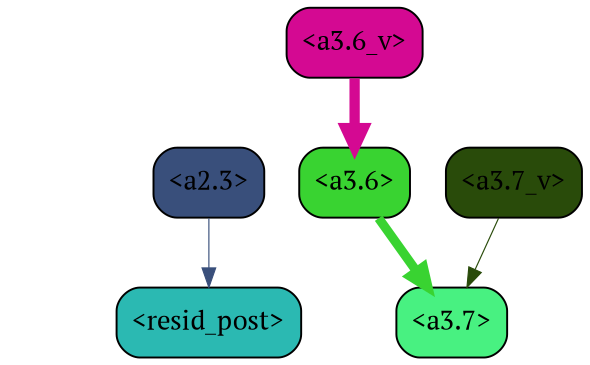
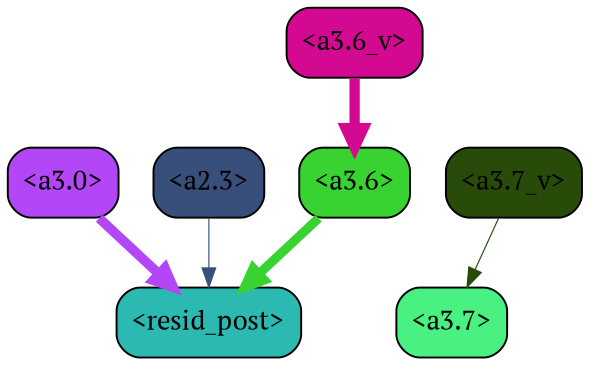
node "<a3.0>": added
edge "<a3.6>" -> "<a3.7>": now "<a3.6>" -> "<resid_post>"
